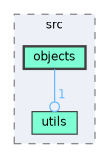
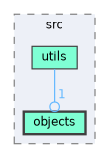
edge "objects" -> "utils": reversed
